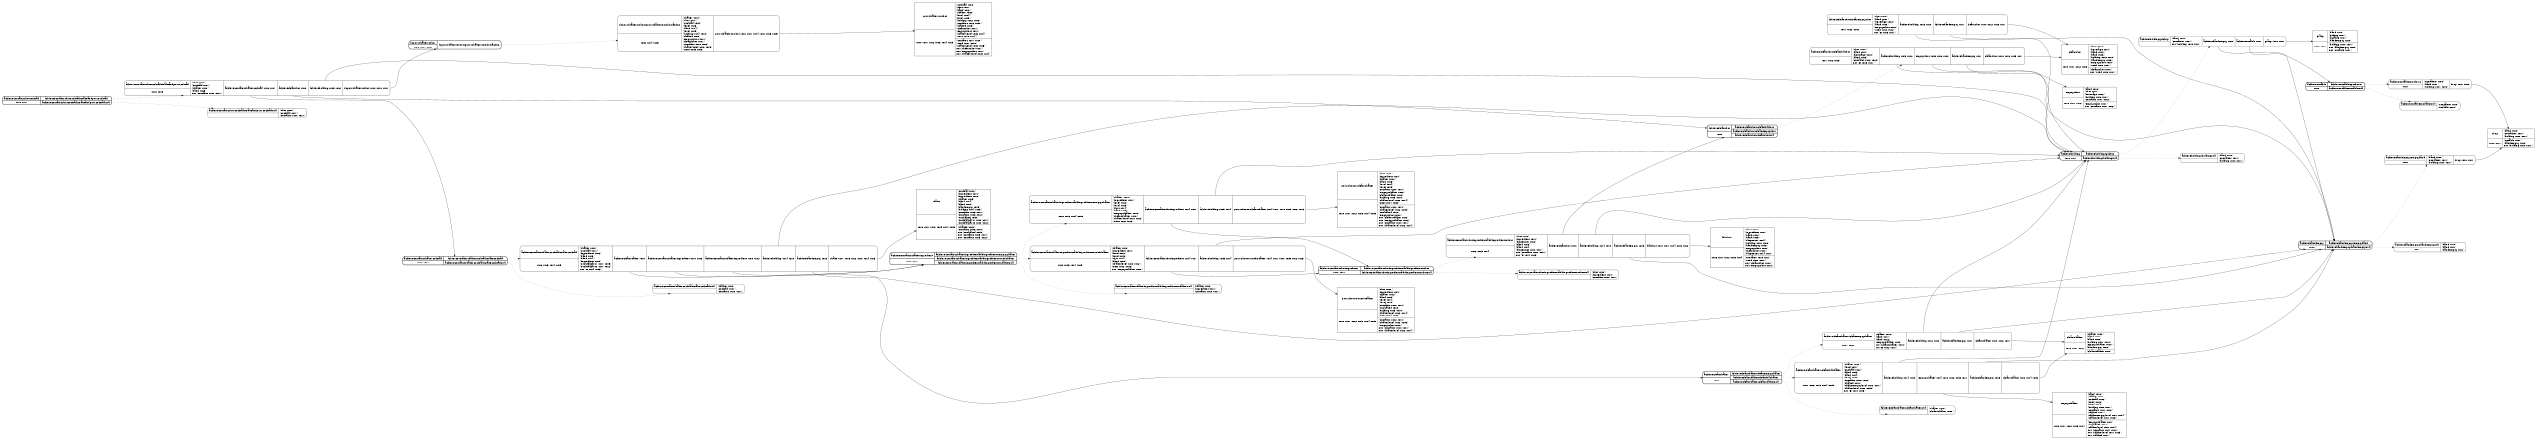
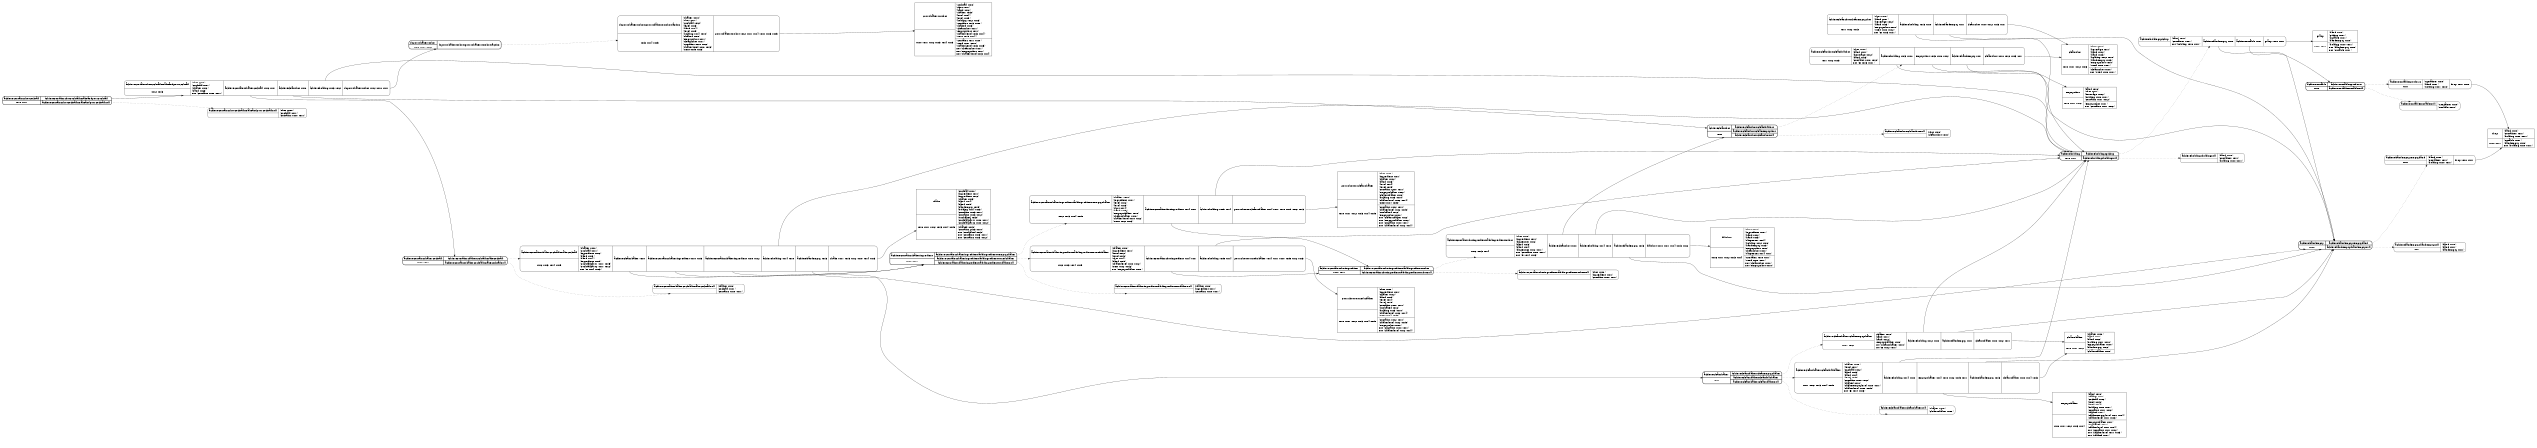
edge "achievecontainsshotcocktail" -> "achievecontainsshotcocktail_makeandpourcocktail": style dotted -> solid
node "achievecleanshot_cleanshotnull": added
